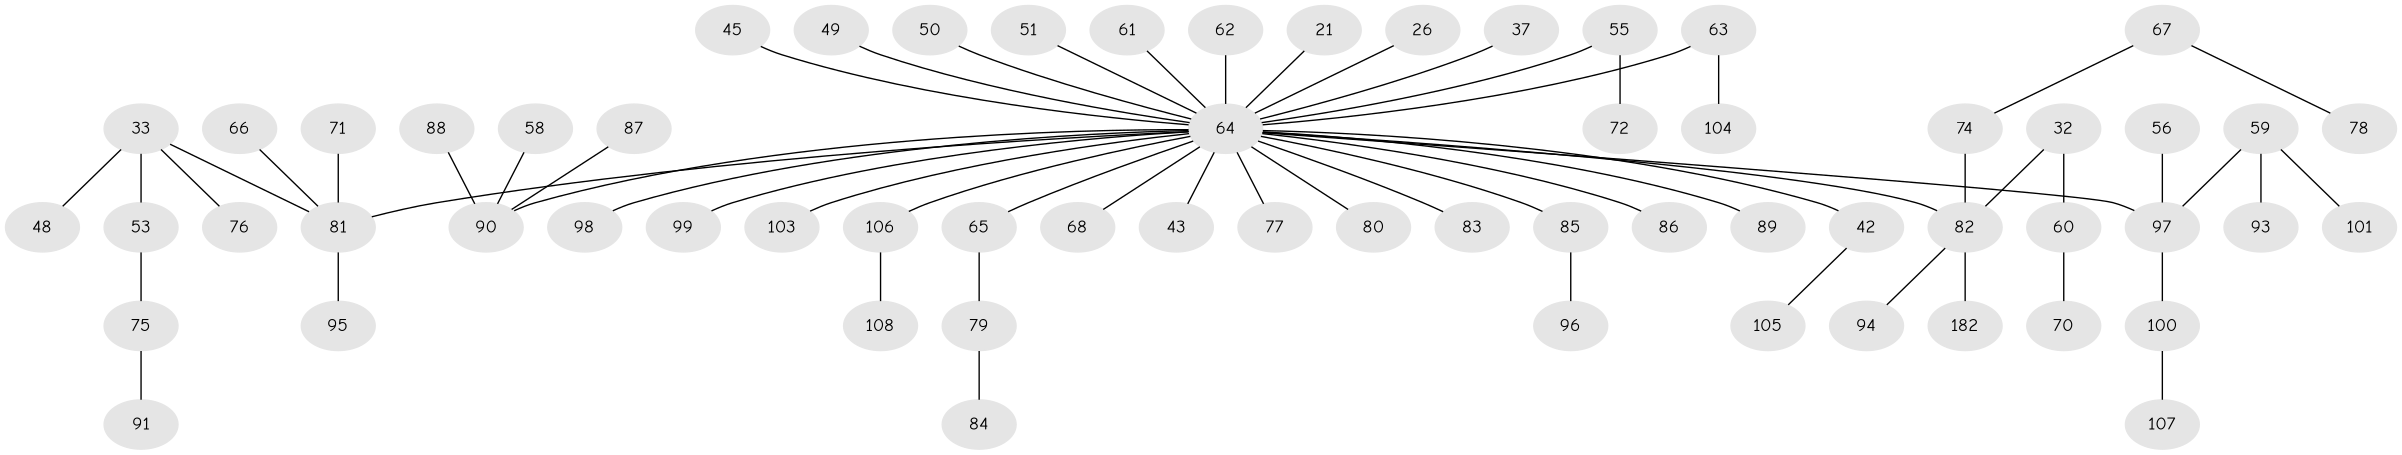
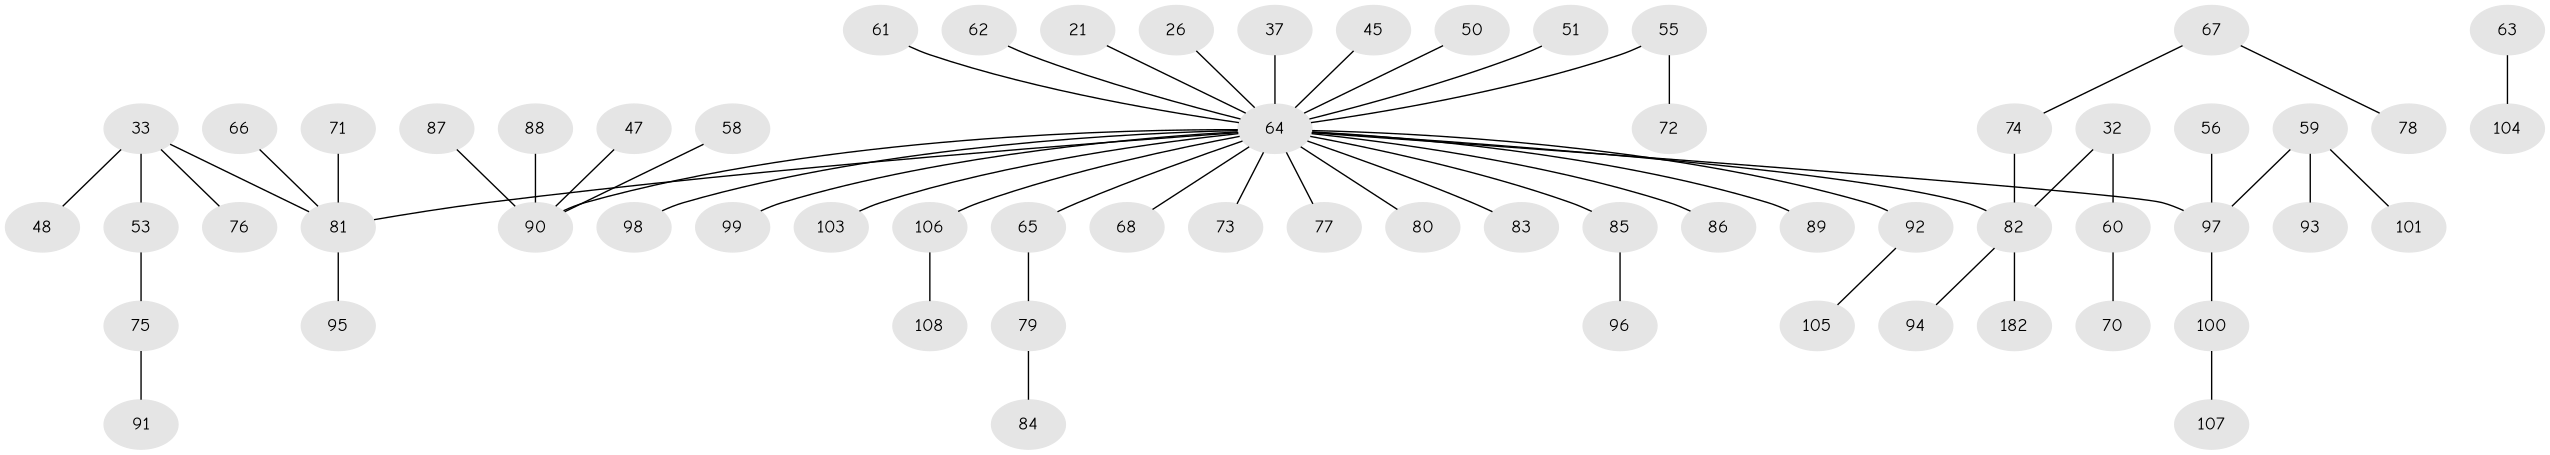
node "49": removed
edge "63" -- "64": removed
node "47": added
node "43": label "43" -> "73"
node "42": label "42" -> "92"
